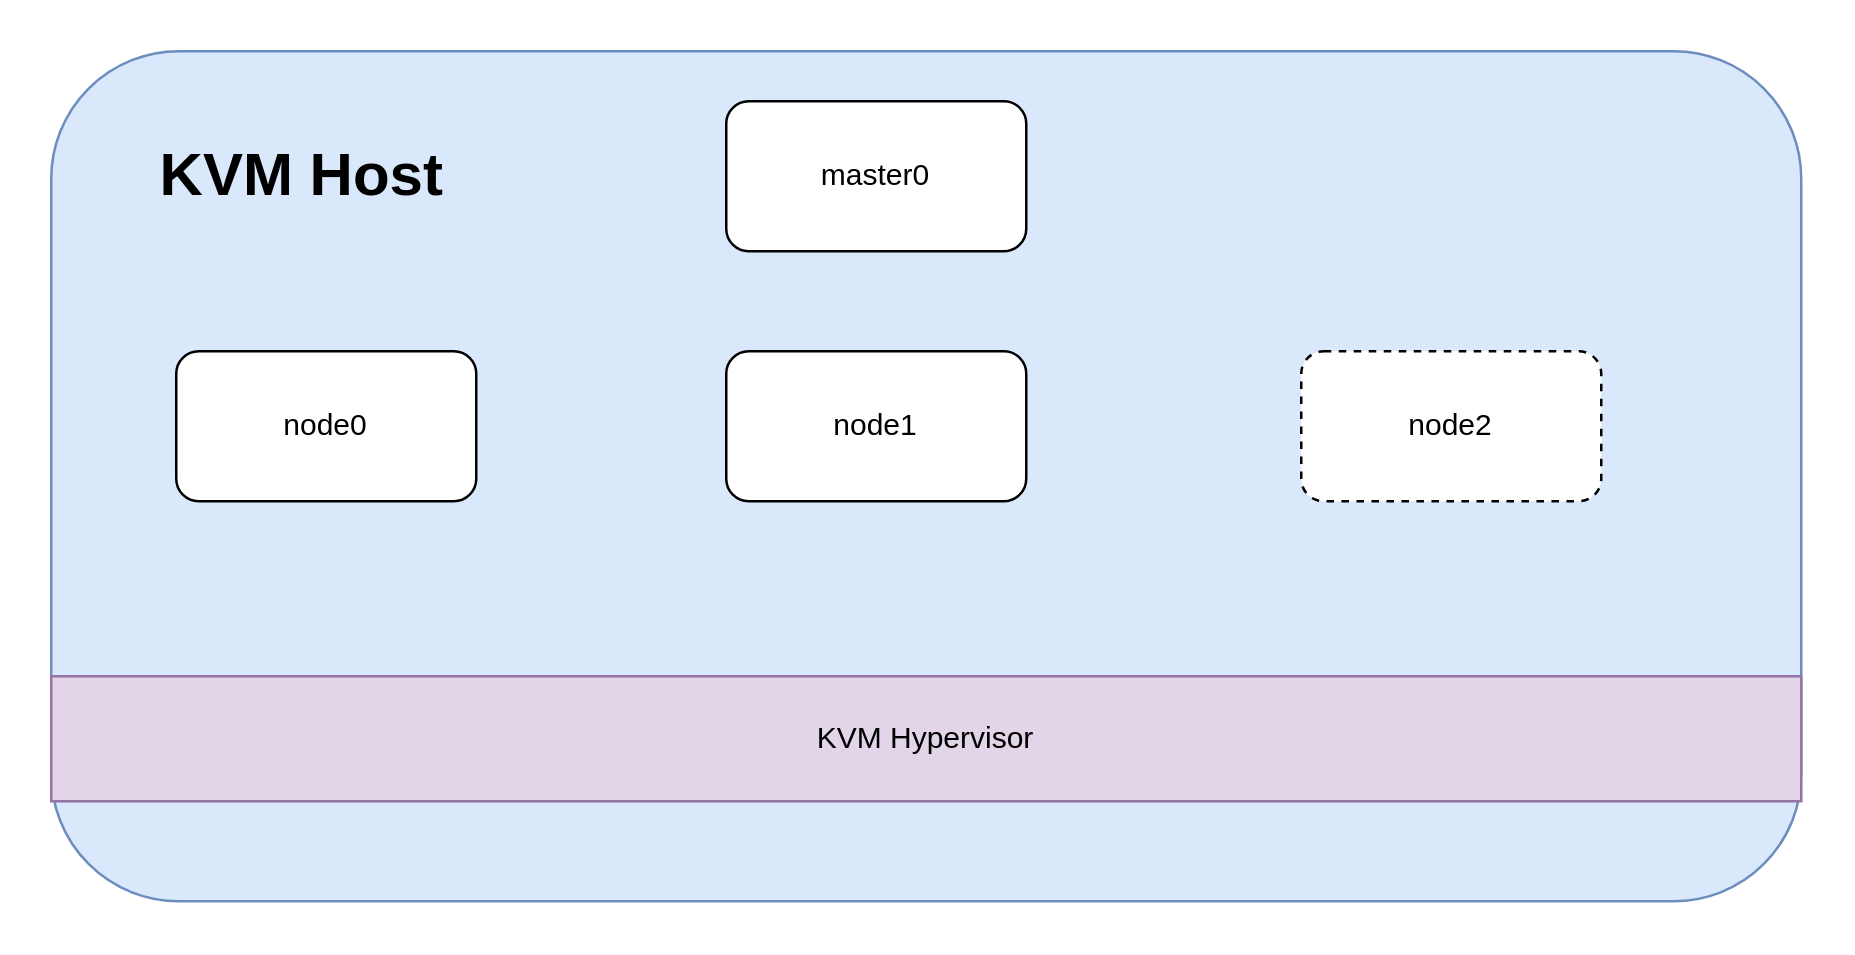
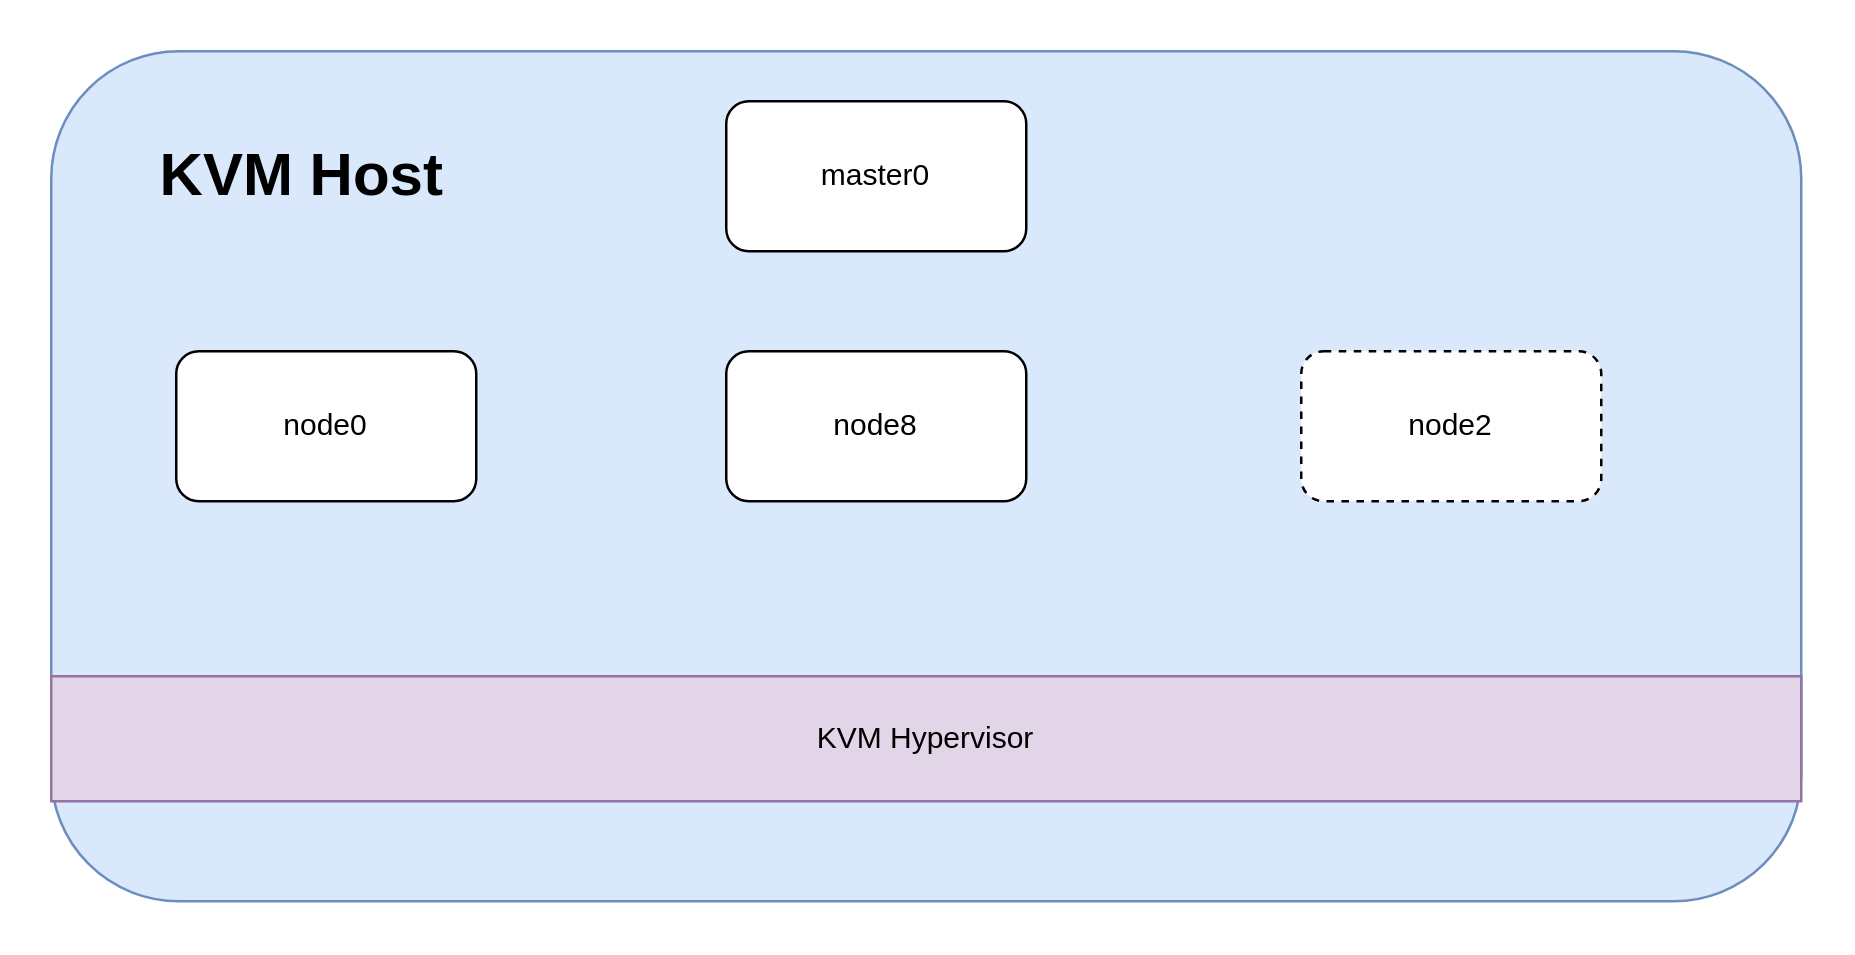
node "node1": label "node1" -> "node8"
